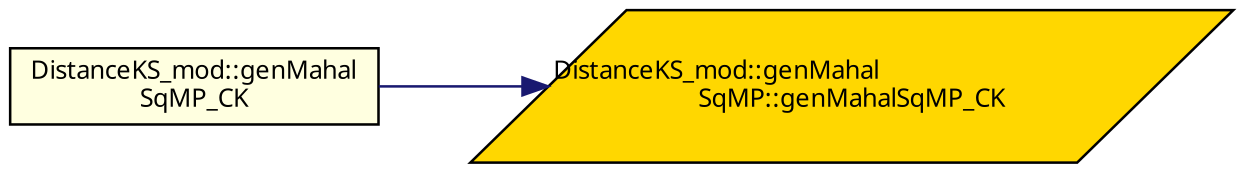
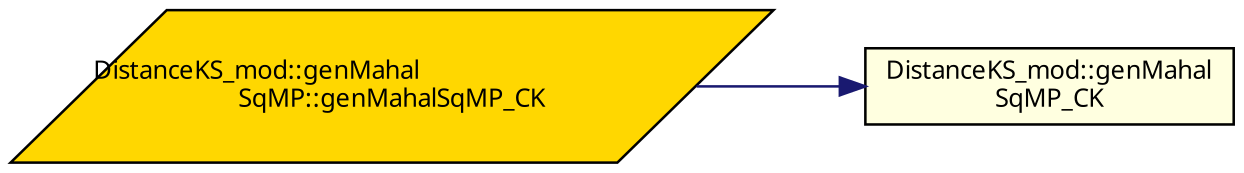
edge "DistanceKS_mod::genMahal SqMP_CK" -> "DistanceKS_mod::genMahal SqMP::genMahalSqMP_CK": reversed
